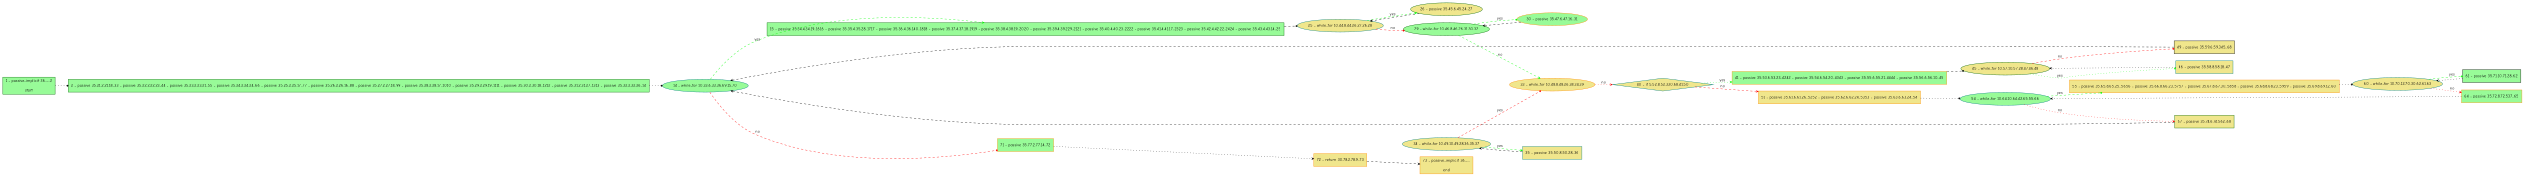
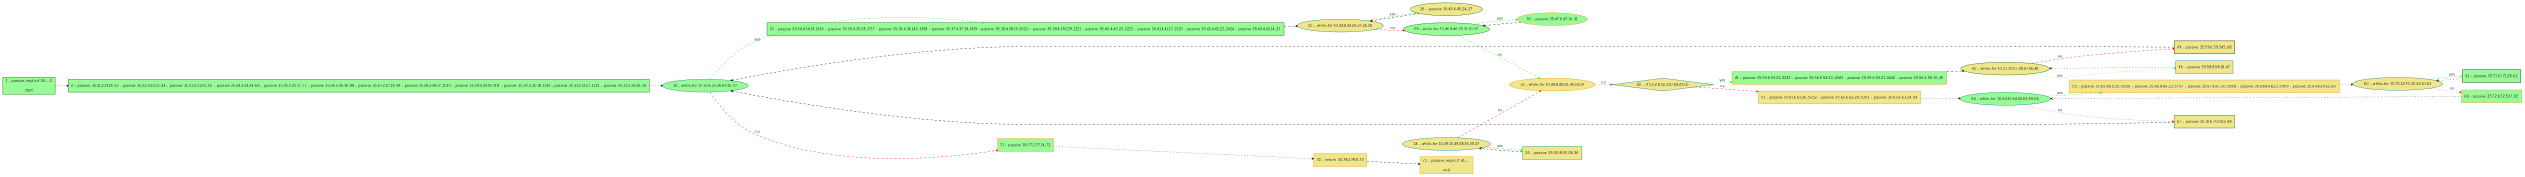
edge "34 - while-for 10,49,10,49,28,36,35,37" -> "33 - while-for 10,48,8,48,26,38,34,39": label "yes" -> "no"
node "67 - passive 35,74,6,74,562,,68": label "67 - passive 35,74,6,74,562,,68" -> "67 - passive 35,74,6,70,562,,68"
